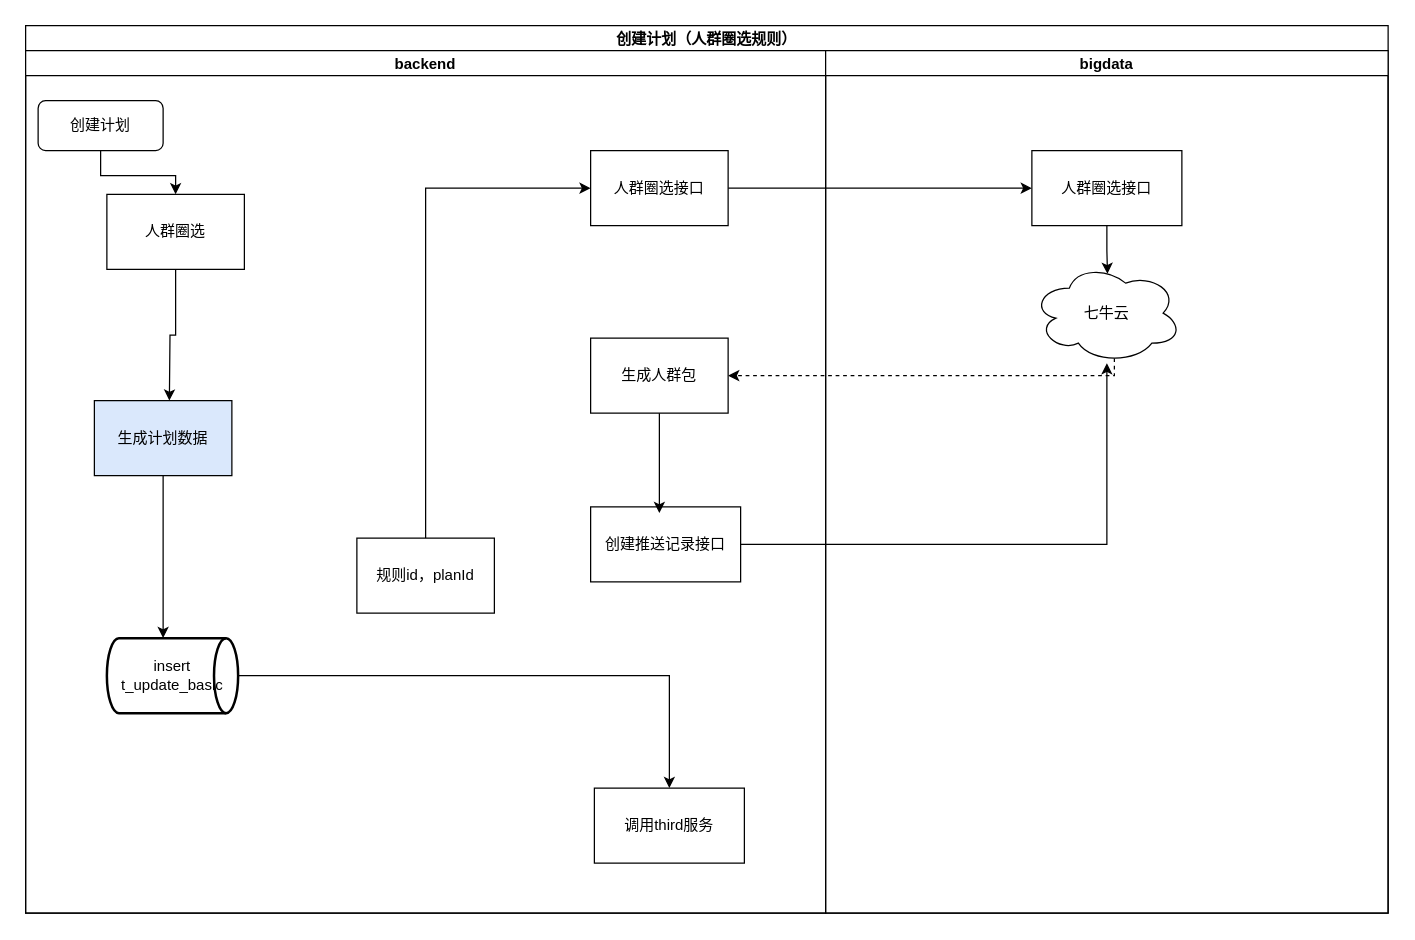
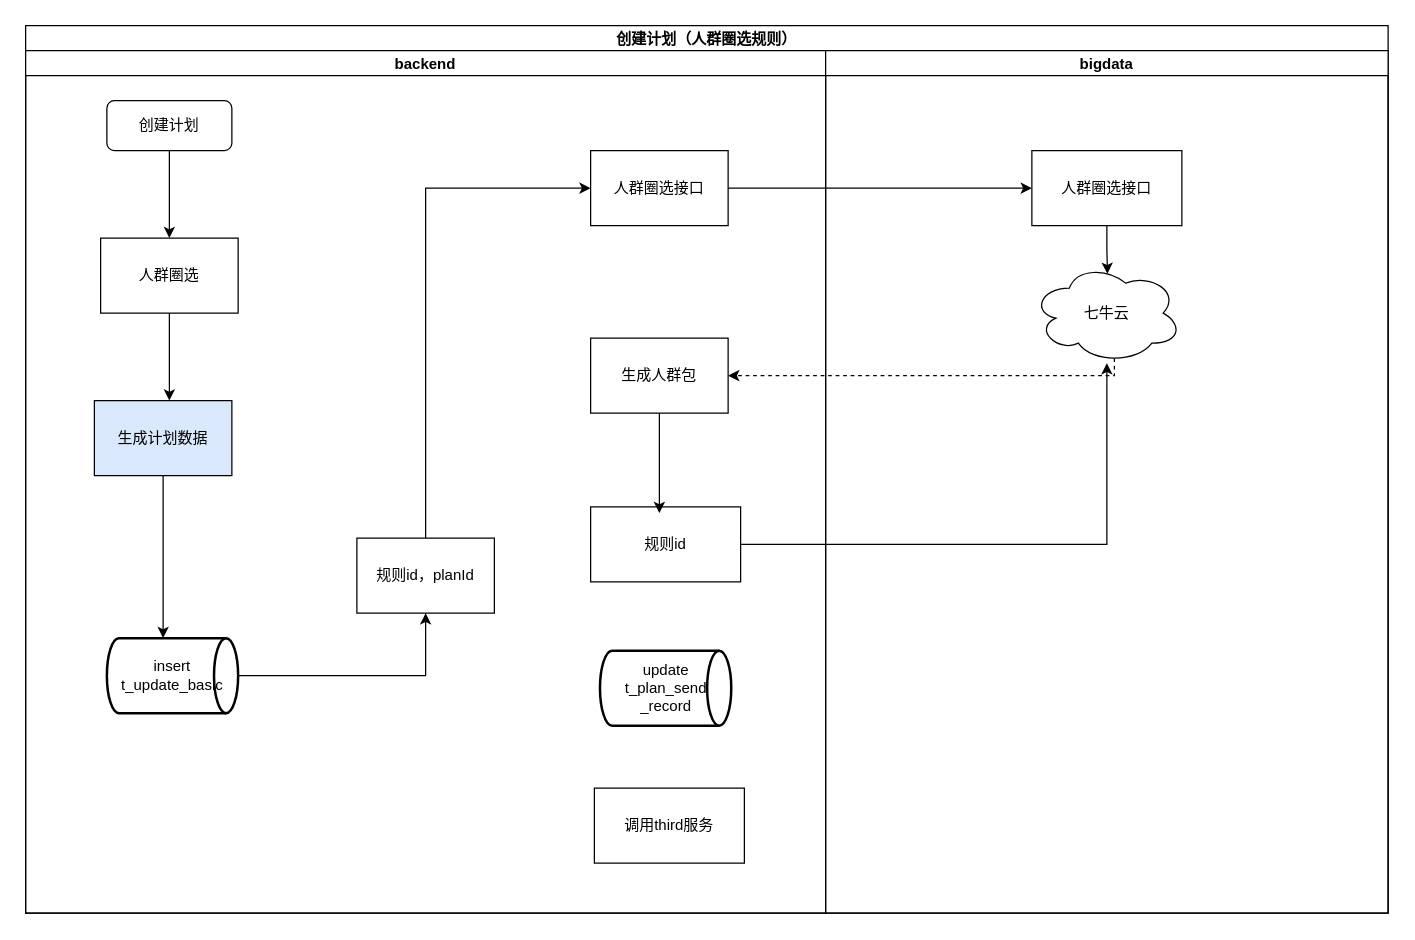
node "创建计划": moved (101, 126) -> (169, 126)
node "人群圈选": moved (176, 232) -> (169, 276)
node "创建推送记录接口": label "创建推送记录接口" -> "规则id"
edge "insert t_update_basic" -> "调用third服务": now "insert t_update_basic" -> "规则id，planId"
node "update t_plan_send _record": added
